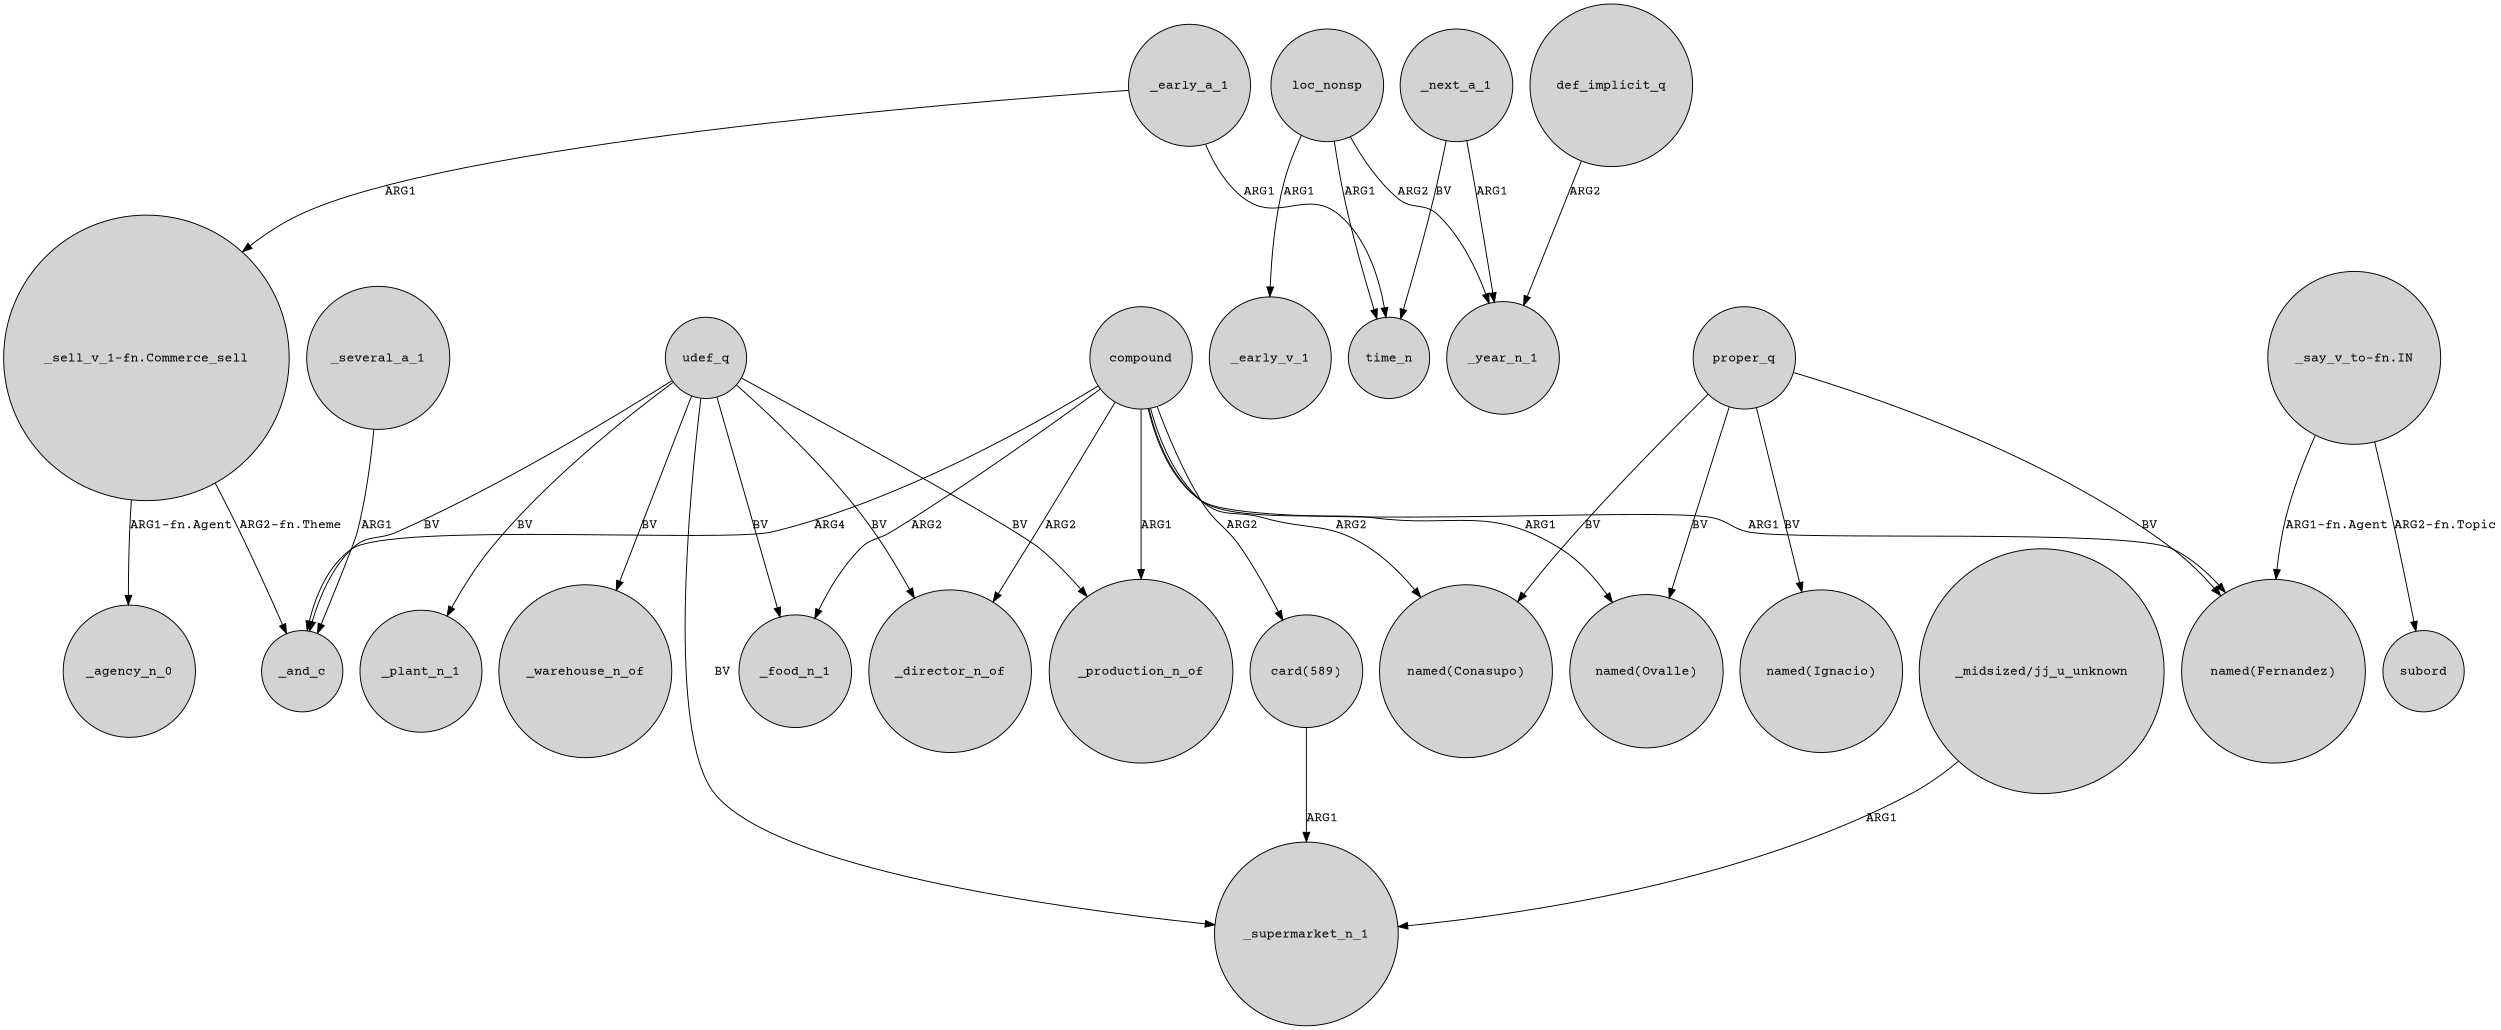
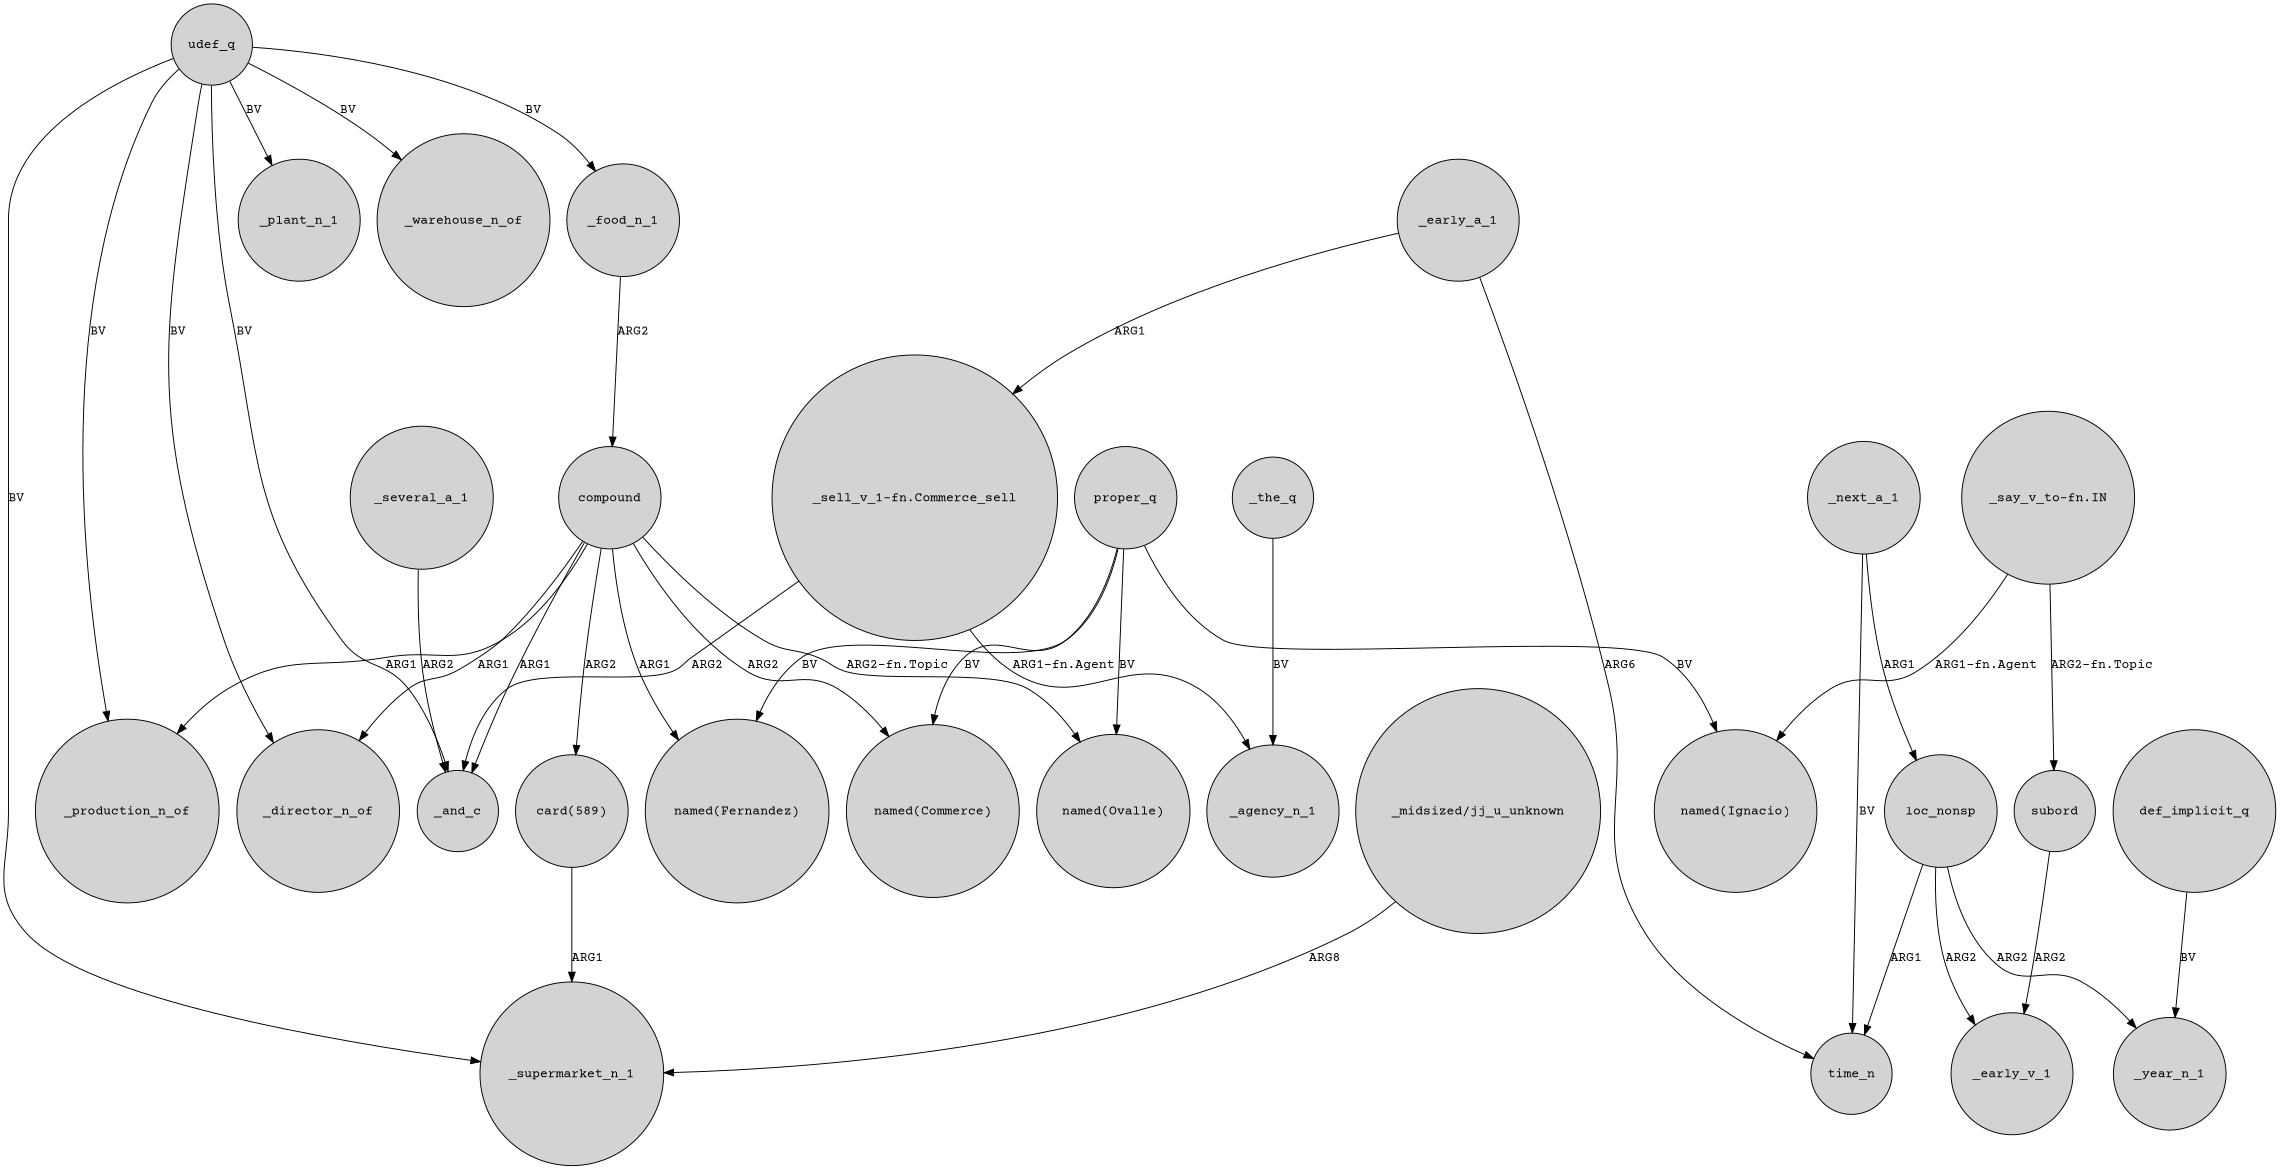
edge "_early_a_1" -> "time_n": label "ARG1" -> "ARG6"
edge "loc_nonsp" -> "_early_v_1": label "ARG1" -> "ARG2"
edge "def_implicit_q" -> "_year_n_1": label "ARG2" -> "BV"
edge "_next_a_1" -> "_year_n_1": now "_next_a_1" -> "loc_nonsp"
edge "compound" -> "_food_n_1": reversed
node "_the_q": added
edge "_say_v_to-fn.IN" -> "named(Fernandez)": now "_say_v_to-fn.IN" -> "named(Ignacio)"
edge "_sell_v_1-fn.Commerce_sell" -> "_and_c": label "ARG2-fn.Theme" -> "ARG2"
edge "_several_a_1" -> "_and_c": label "ARG1" -> "ARG2"
edge "compound" -> "_and_c": label "ARG4" -> "ARG1"
edge "compound" -> "_director_n_of": label "ARG2" -> "ARG1"
edge "compound" -> "named(Ovalle)": label "ARG1" -> "ARG2-fn.Topic"
node "_agency_n_0": label "_agency_n_0" -> "_agency_n_1"
node "named(Conasupo)": label "named(Conasupo)" -> "named(Commerce)"
edge "_midsized/jj_u_unknown" -> "_supermarket_n_1": label "ARG1" -> "ARG8"
edge "subord" -> "_early_v_1": added, label "ARG2"
